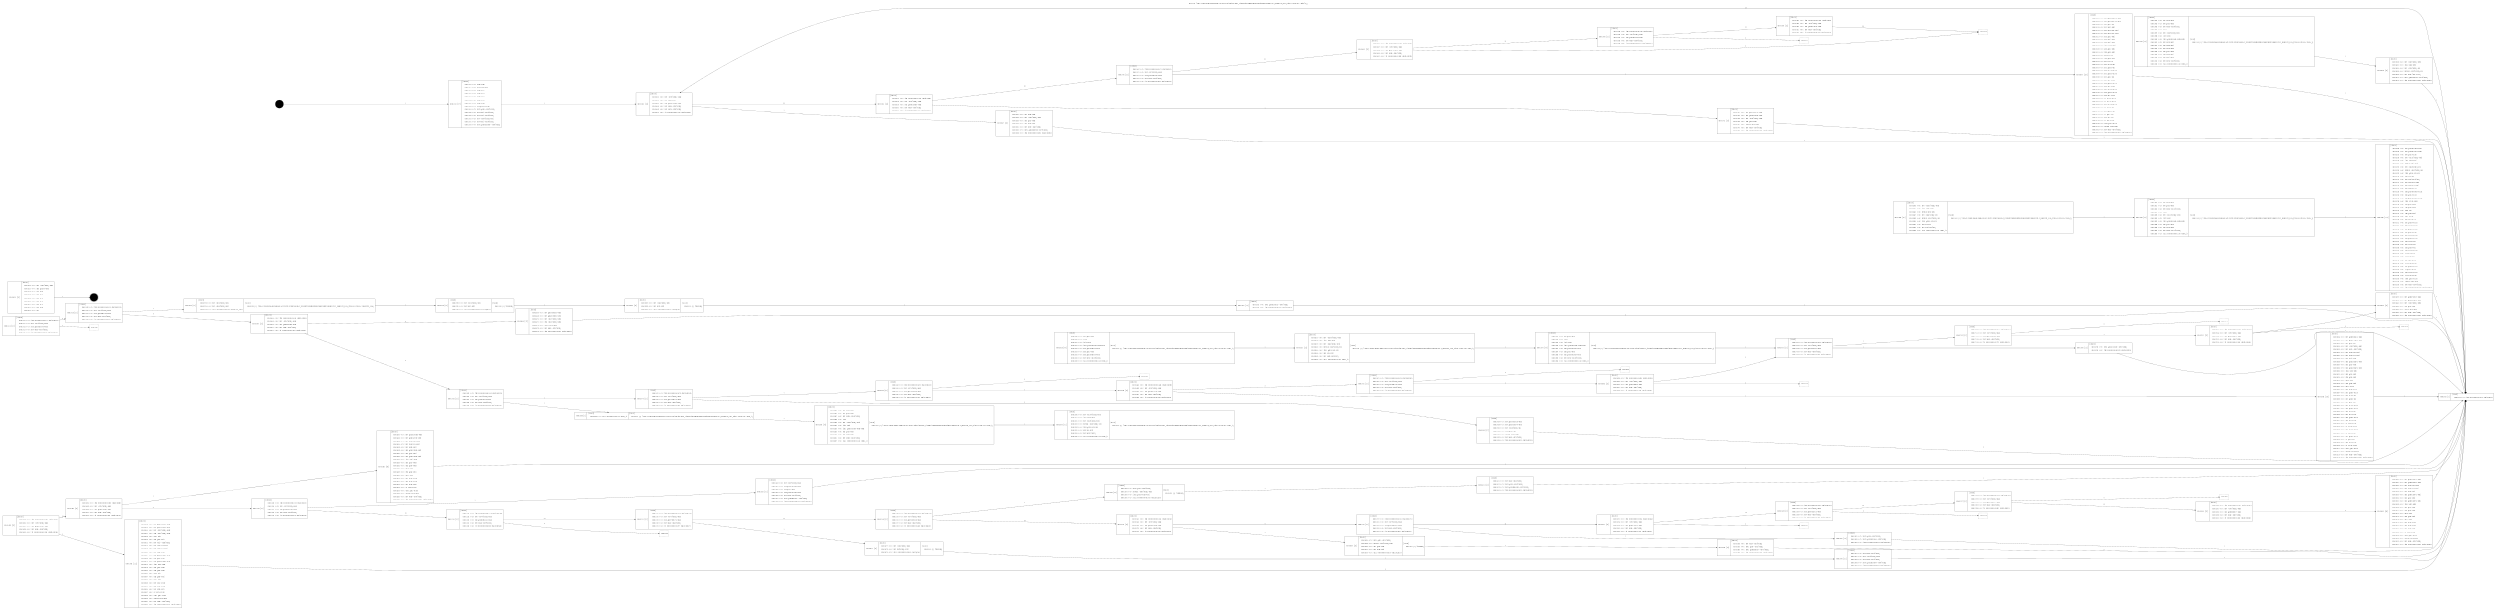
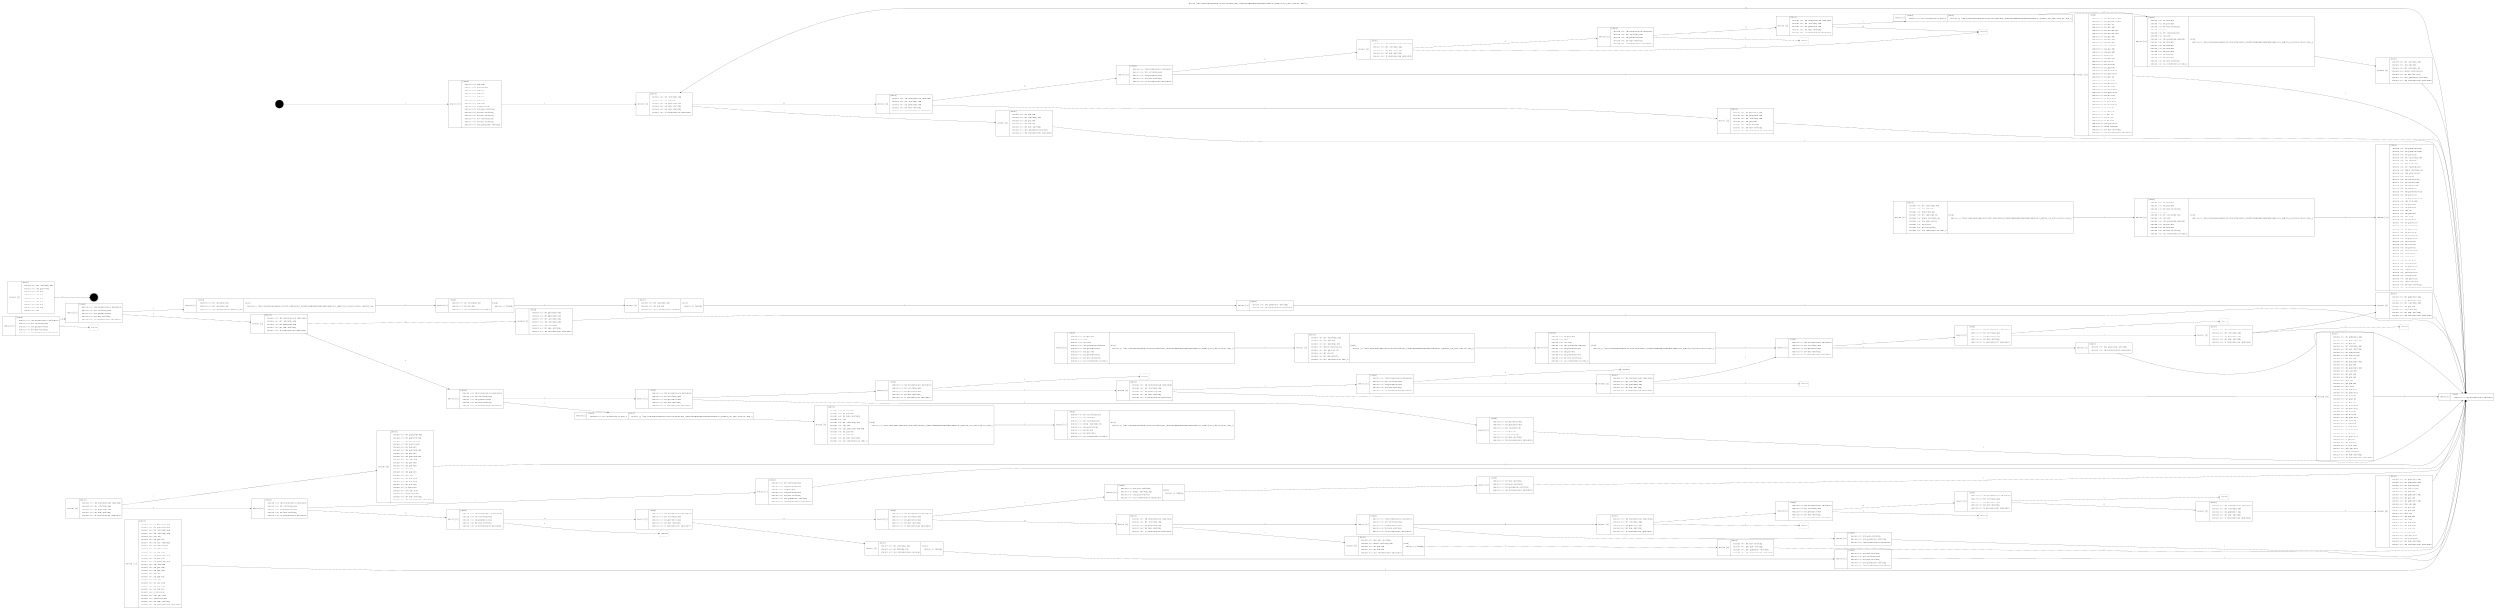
node "0x4019c4 [5]": added
node "0x4014cd [25]": removed
